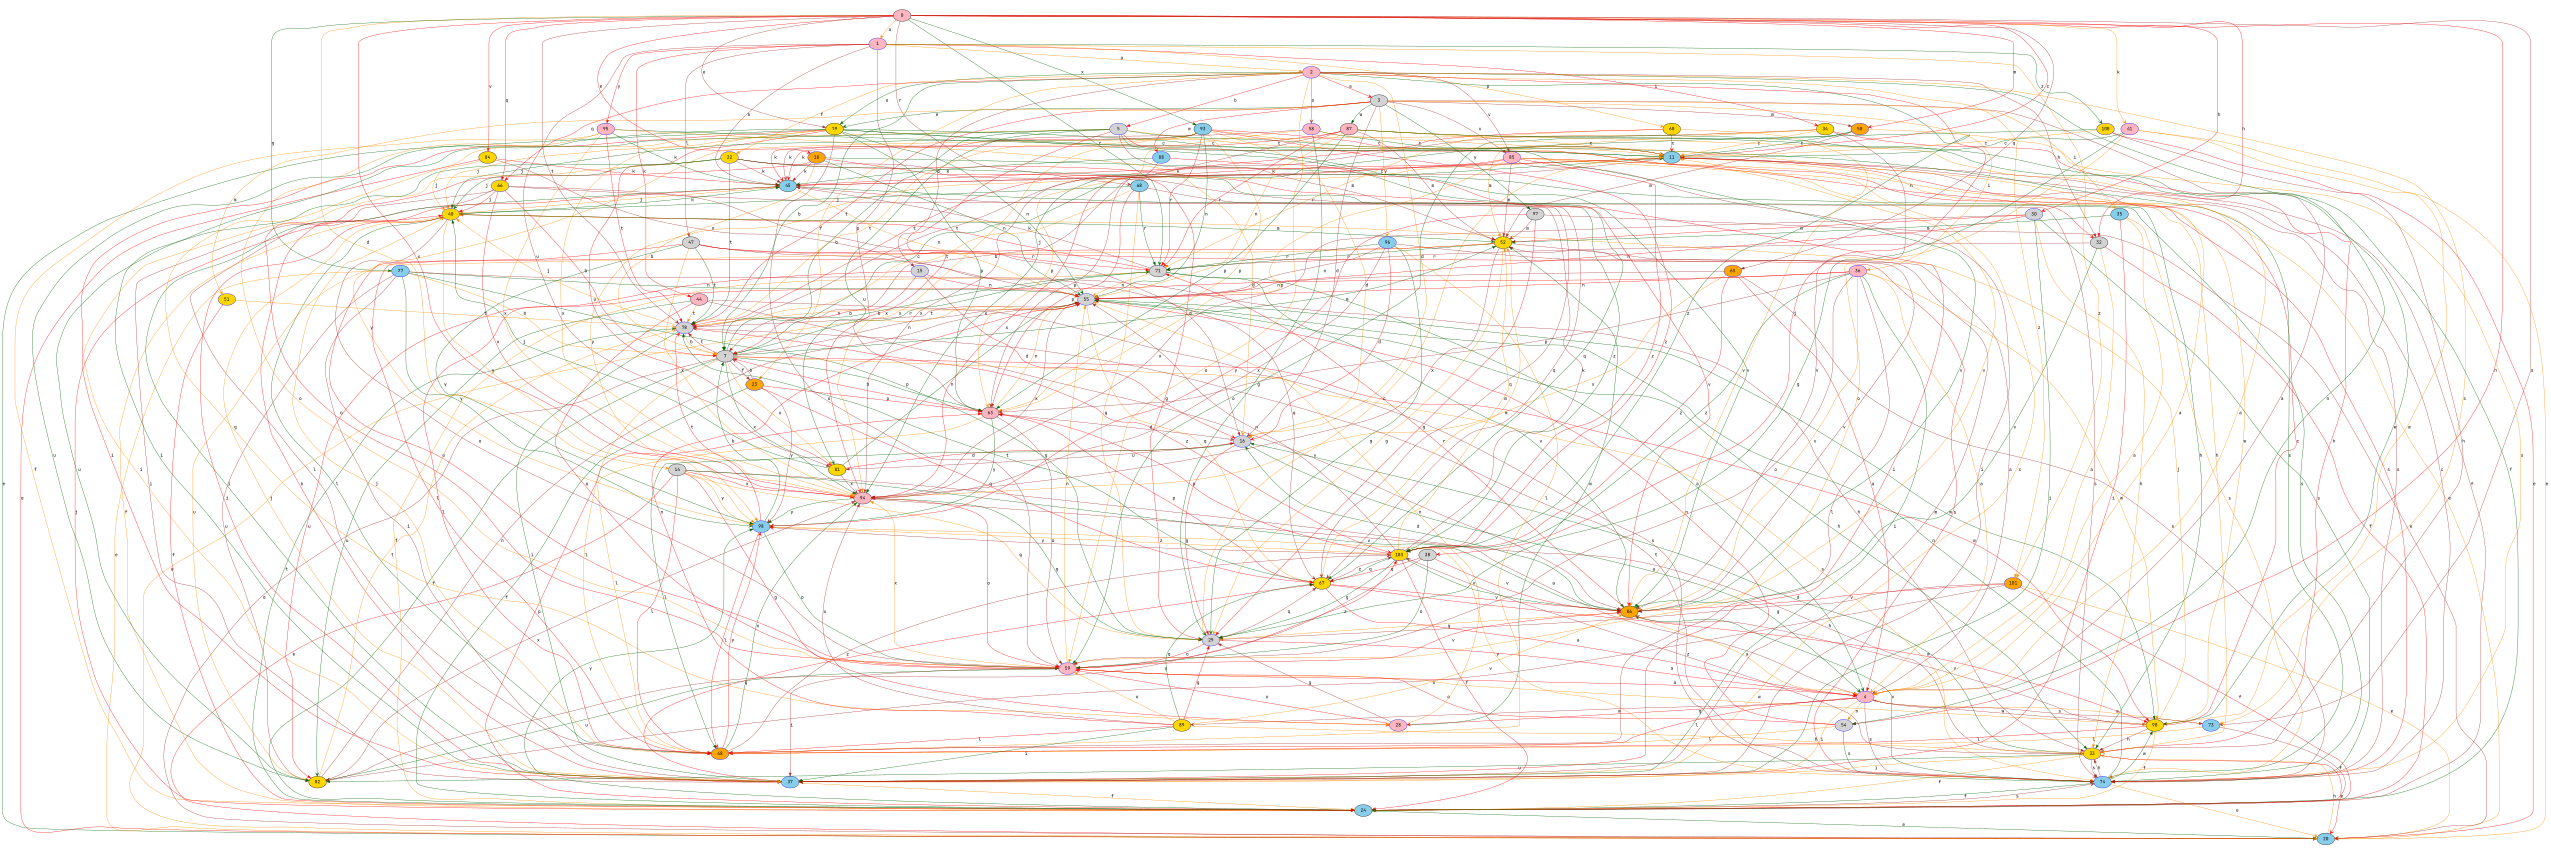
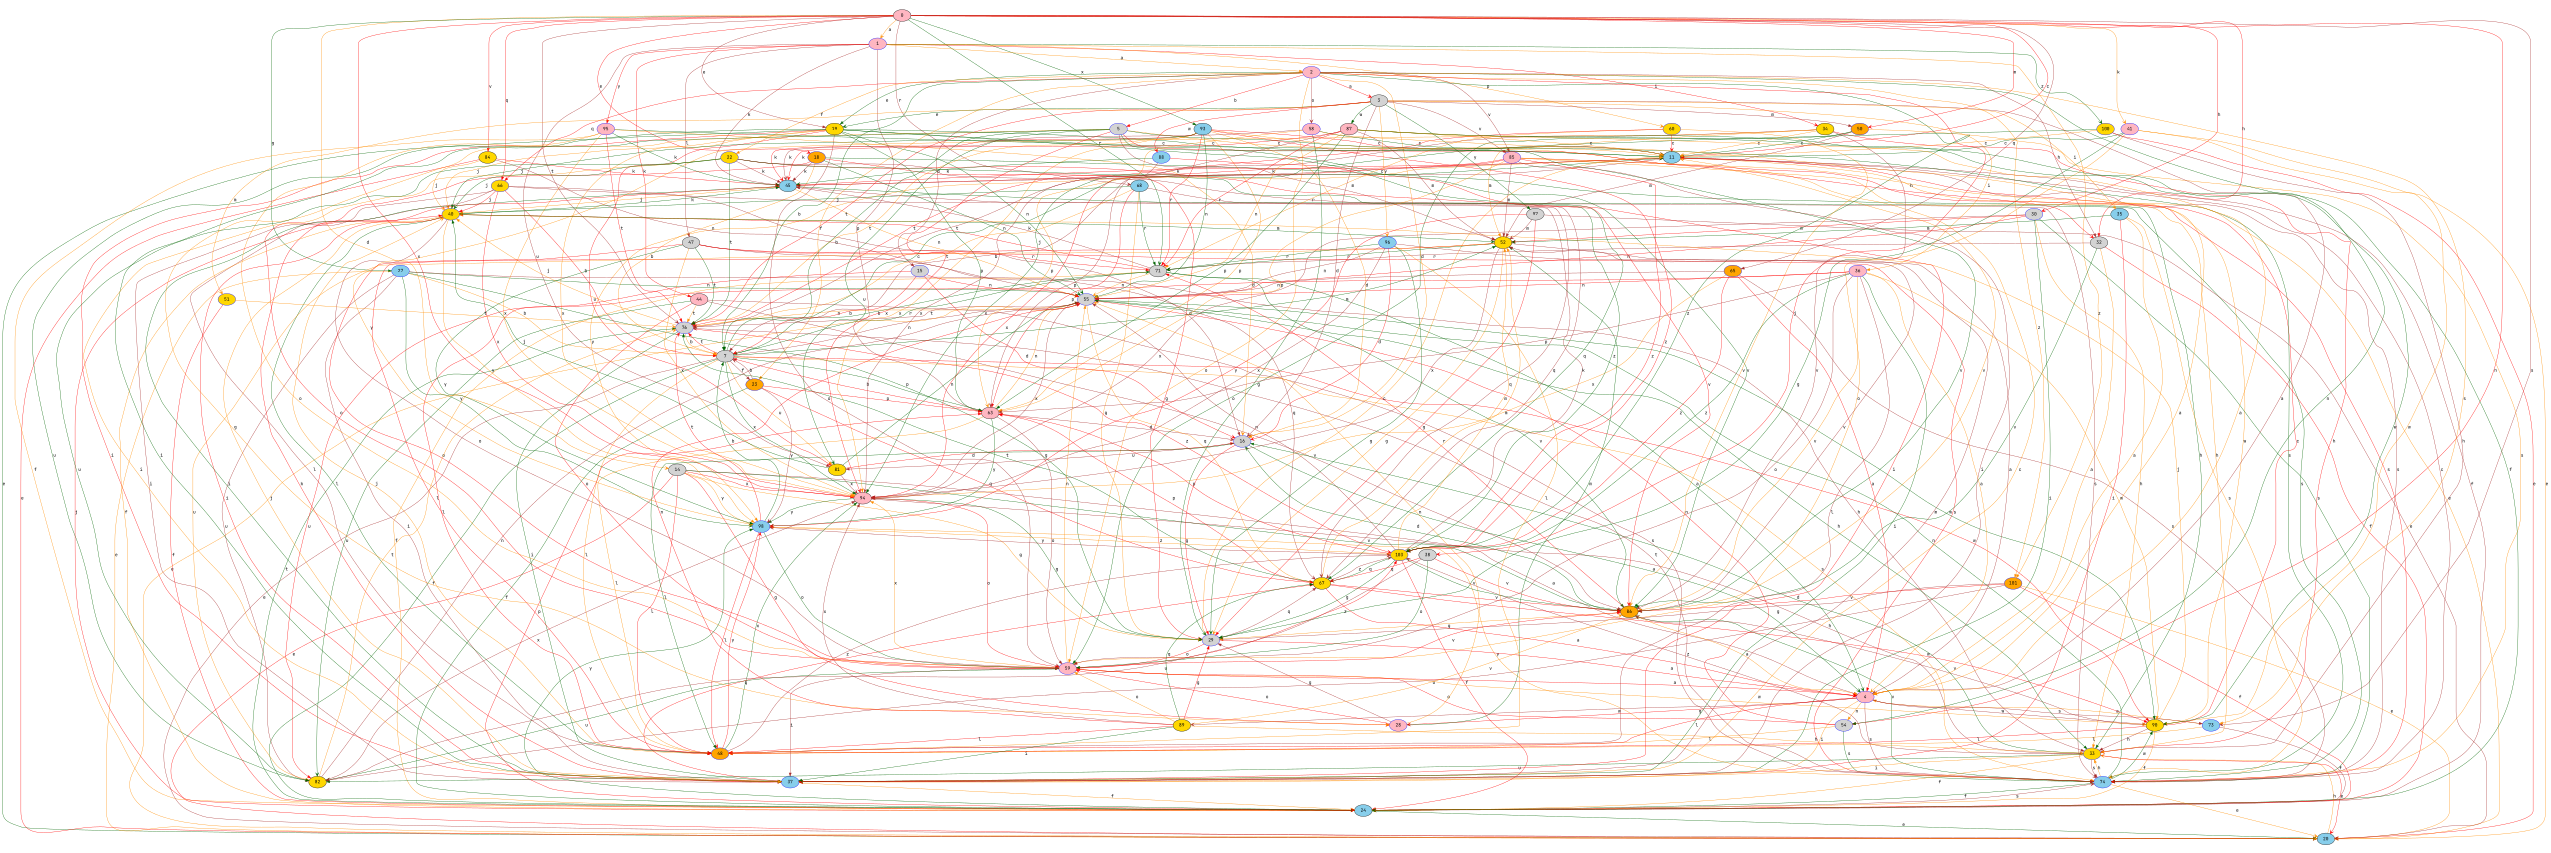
node "60": color black -> blue
node "78": label "78" -> "76"
edge "74" -> "33": color brown -> darkorange
